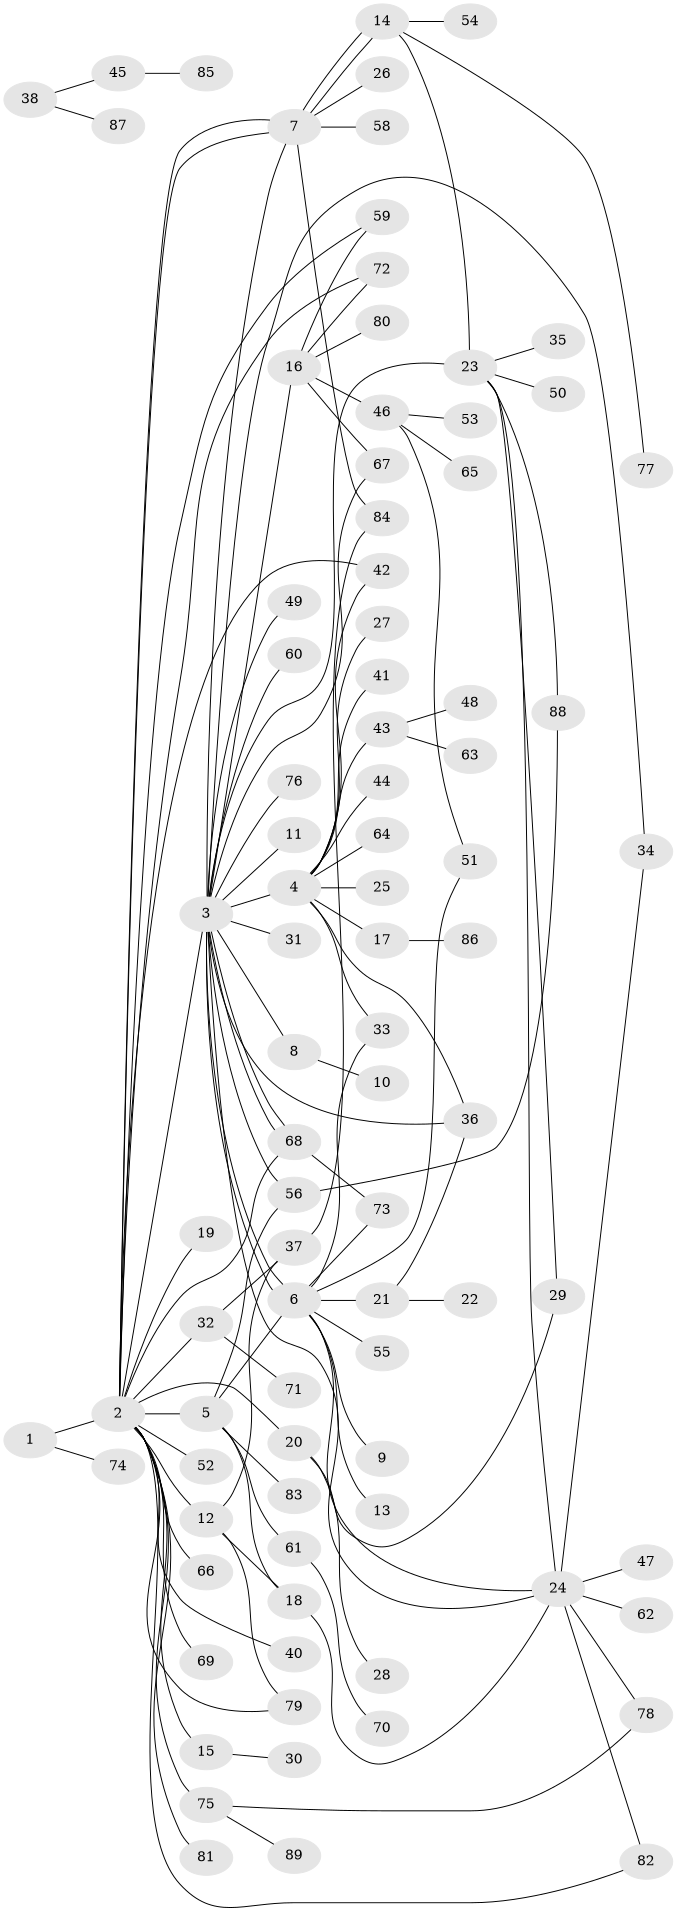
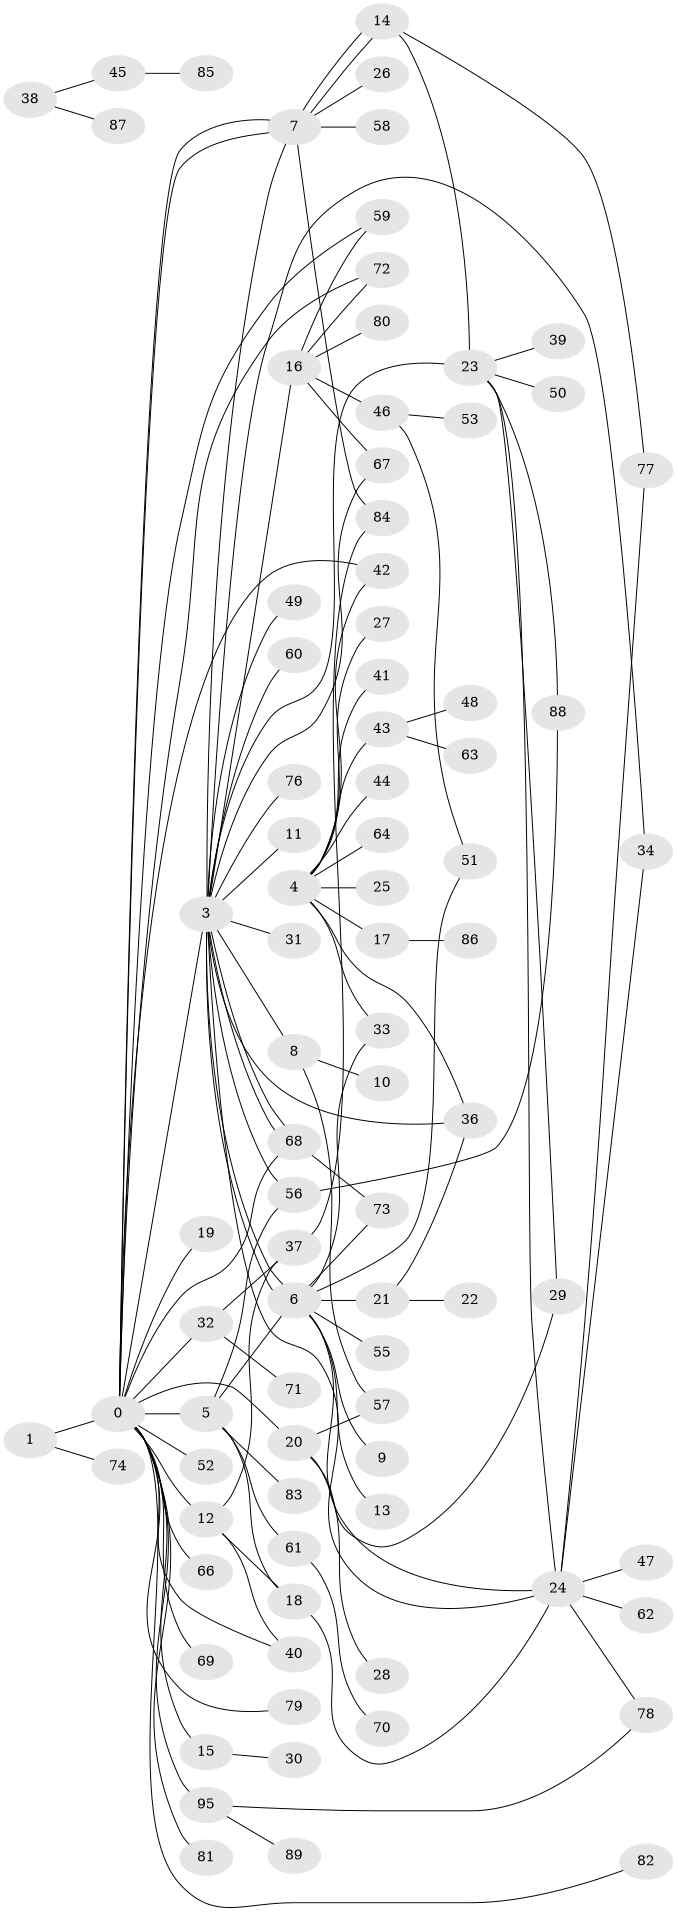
node "54": removed
node "35": label "35" -> "39"
node "65": removed
edge "4" -- "3": removed
node "57": added
node "2": label "2" -> "0"
edge "12" -- "79": now "12" -- "40"
edge "24" -- "82": now "24" -- "77"
node "75": label "75" -> "95"
